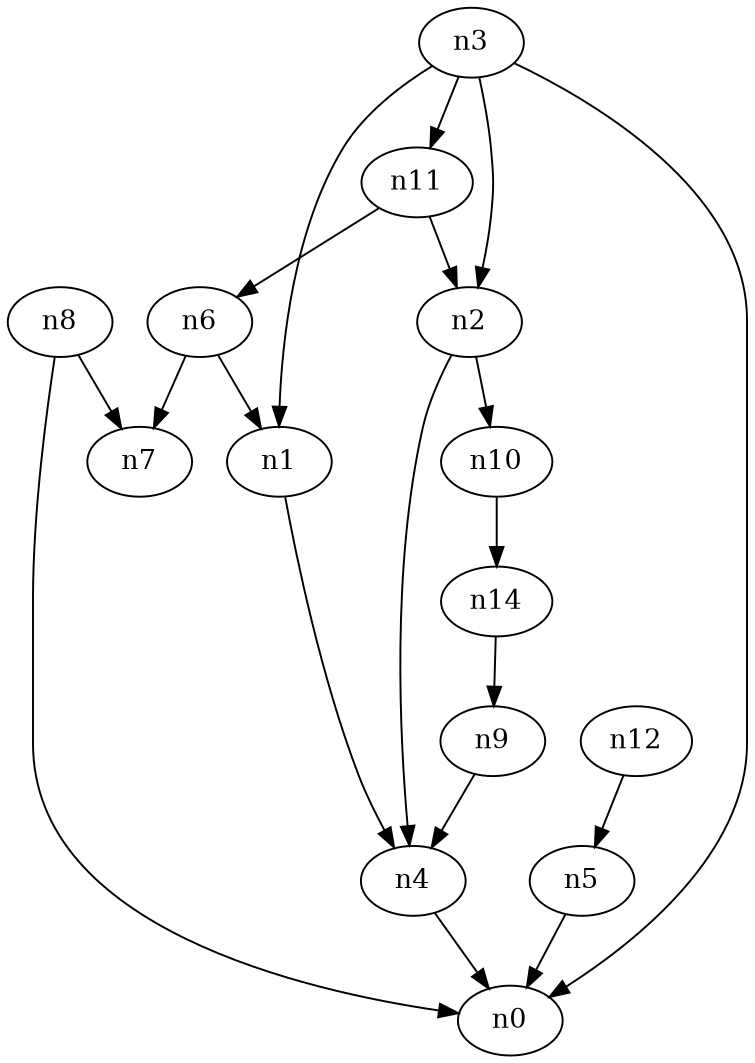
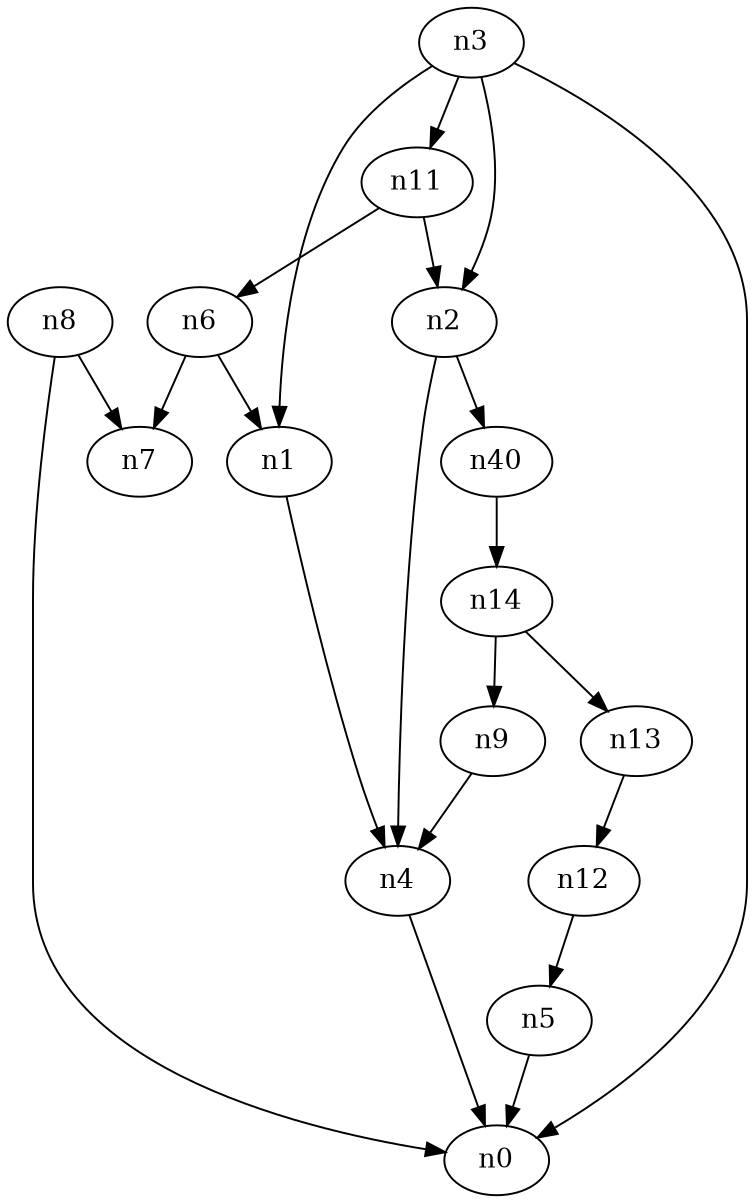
node "n10": label "n10" -> "n40"
node "n13": added
